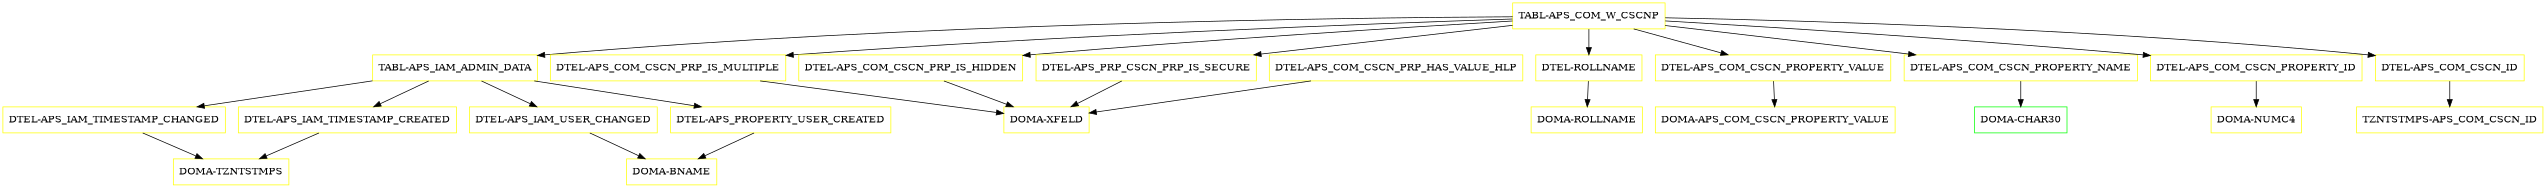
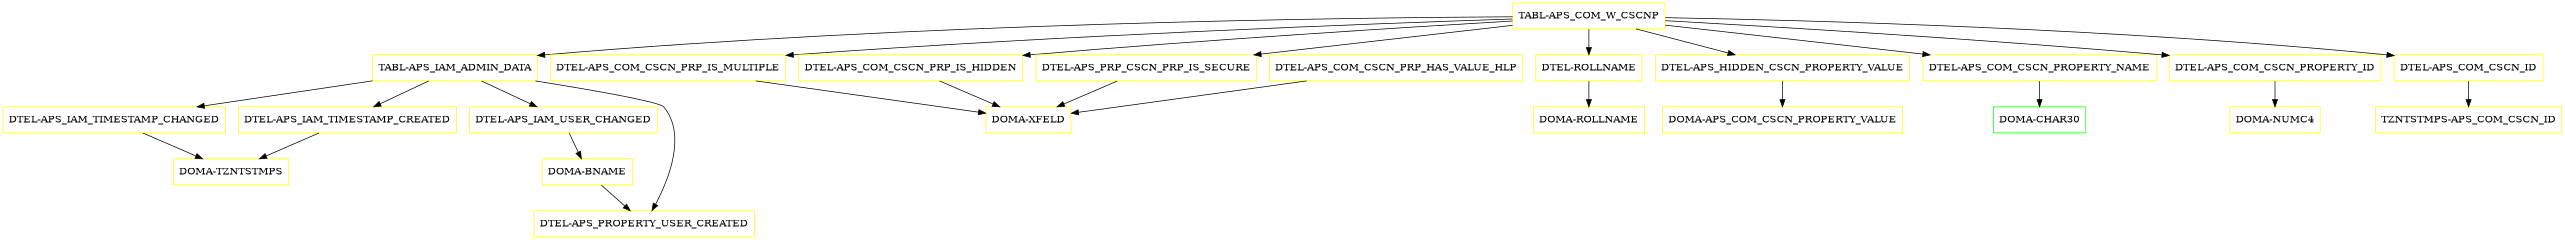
node "DTEL-APS_COM_CSCN_PROPERTY_VALUE": label "DTEL-APS_COM_CSCN_PROPERTY_VALUE" -> "DTEL-APS_HIDDEN_CSCN_PROPERTY_VALUE"
edge "DTEL-APS_PROPERTY_USER_CREATED" -> "DOMA-BNAME": reversed
